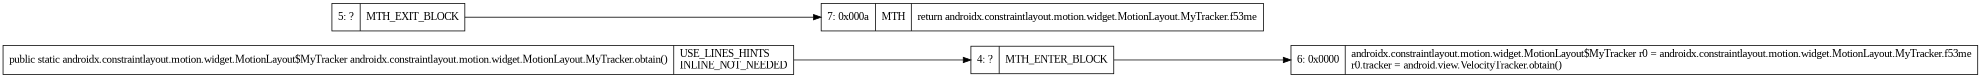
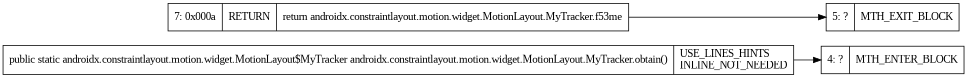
edge "5: ?" -> "7: 0x000a": reversed
node "7: 0x000a": text "MTH" -> "RETURN"
node "6: 0x0000": removed
